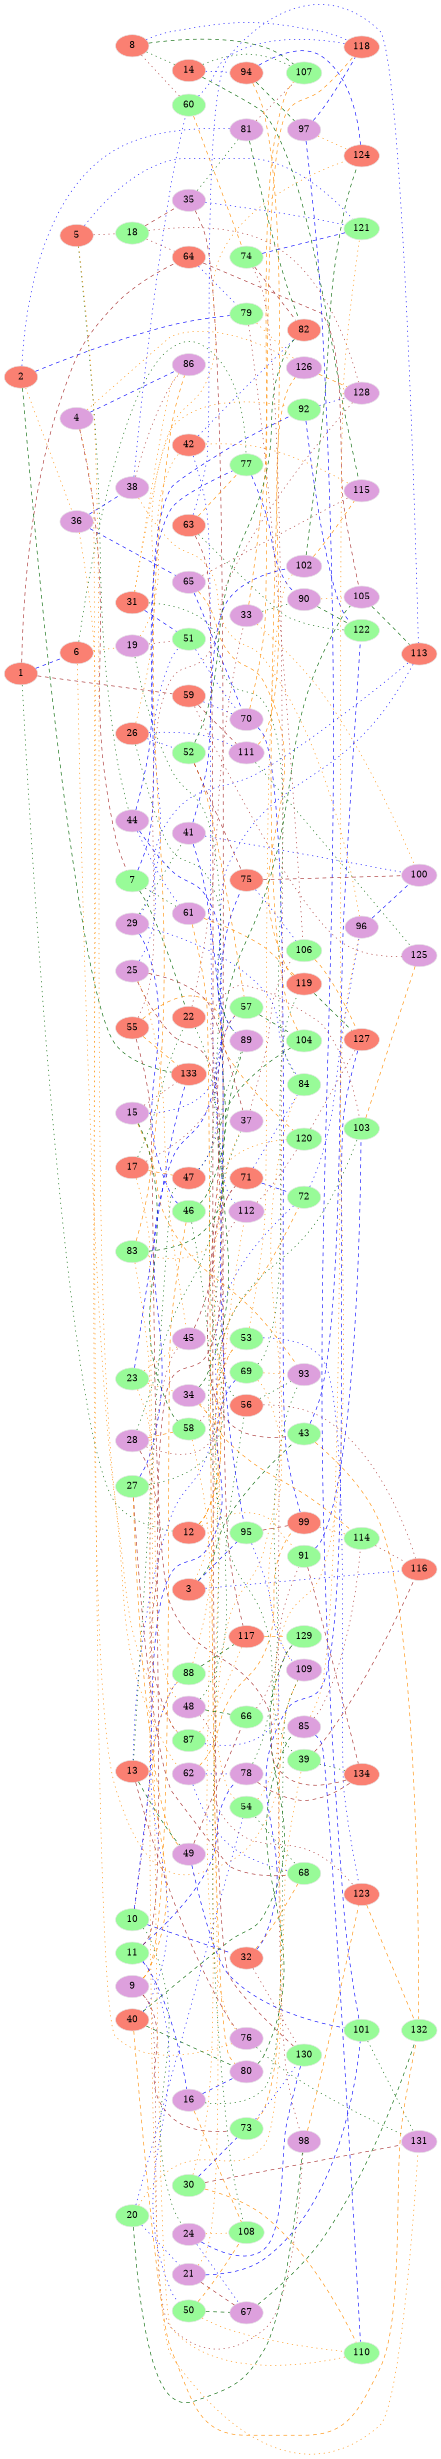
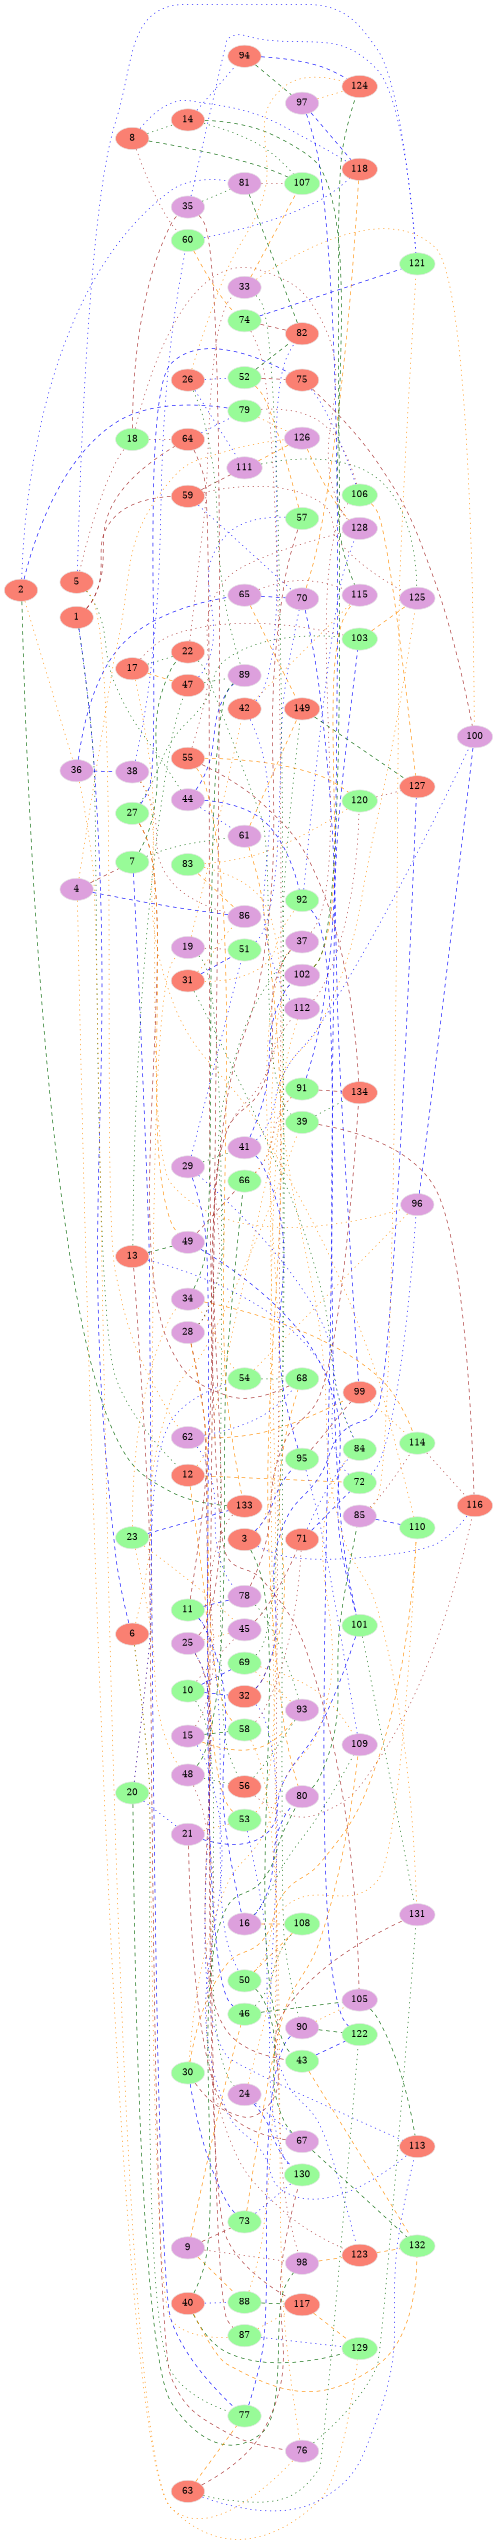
edge "125" -- "66": added
node "119": label "119" -> "149"
node "104": removed
edge "32" -- "130": color brown -> blue
